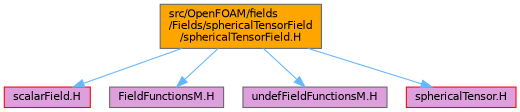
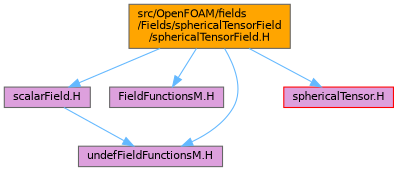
node "scalarField.H": color red -> grey40
edge "scalarField.H" -> "undefFieldFunctionsM.H": added
